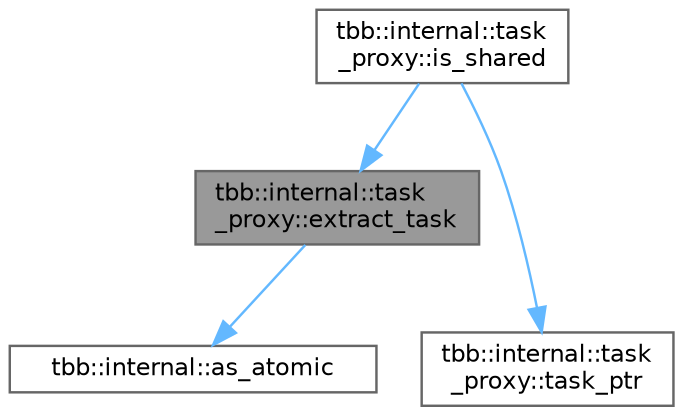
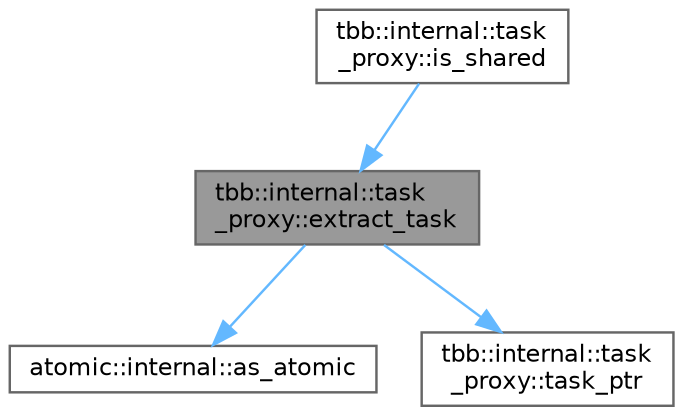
edge "tbb::internal::task _proxy::is_shared" -> "tbb::internal::task _proxy::task_ptr": now "tbb::internal::task _proxy::extract_task" -> "tbb::internal::task _proxy::task_ptr"
node "tbb::internal::as_atomic": label "tbb::internal::as_atomic" -> "atomic::internal::as_atomic"
